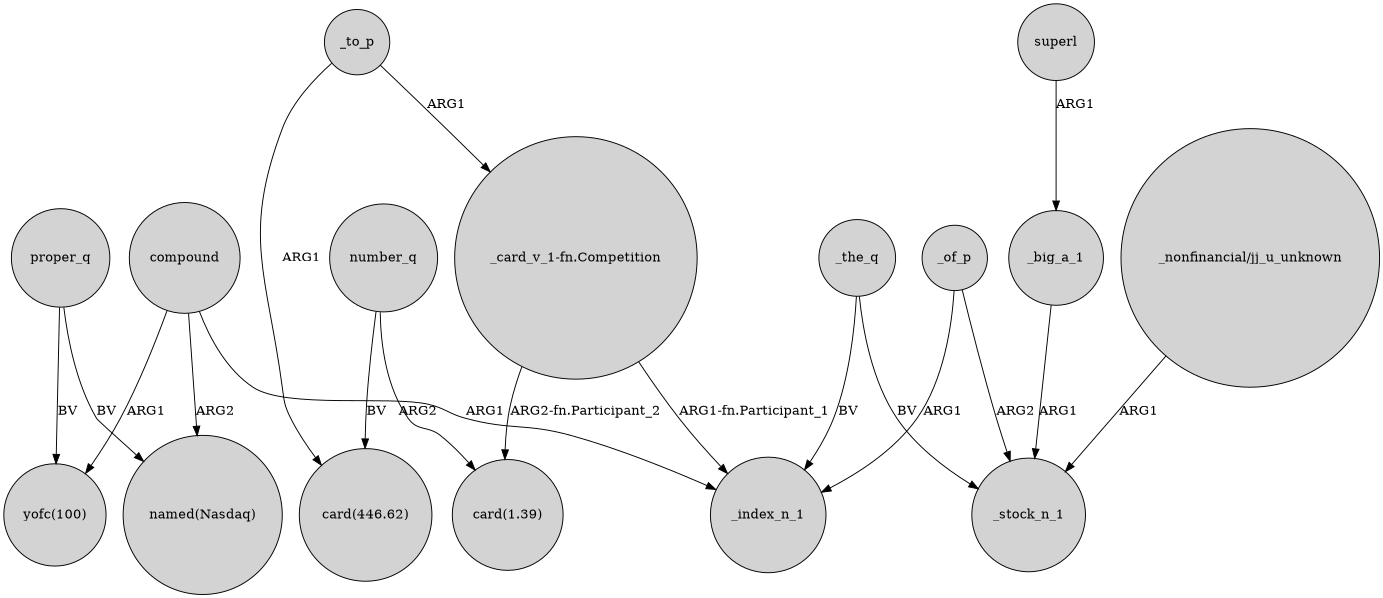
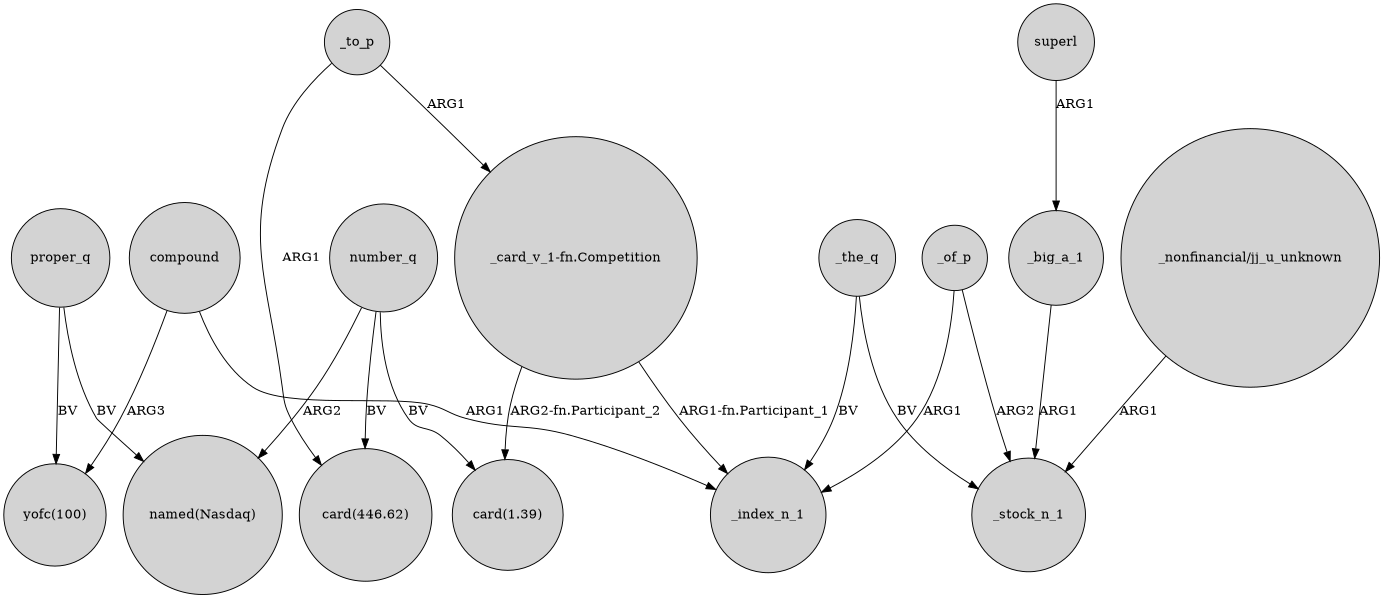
edge "compound" -> "named(Nasdaq)": now "number_q" -> "named(Nasdaq)"
edge "compound" -> "yofc(100)": label "ARG1" -> "ARG3"
edge "number_q" -> "card(1.39)": label "ARG2" -> "BV"
